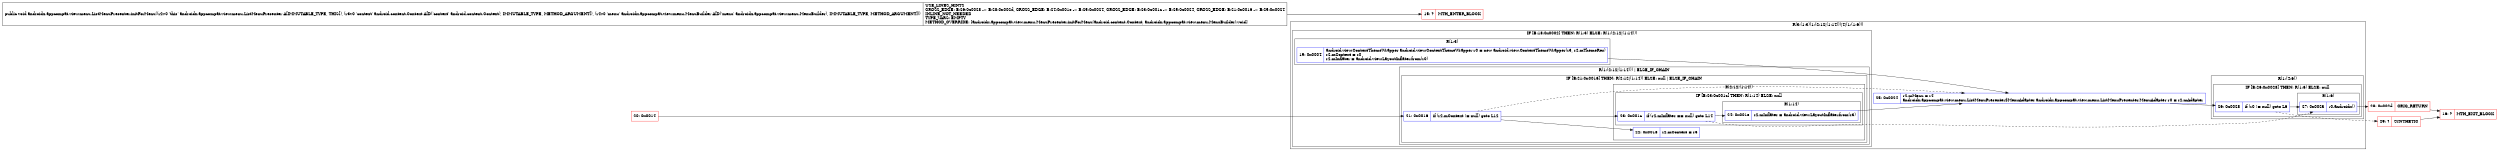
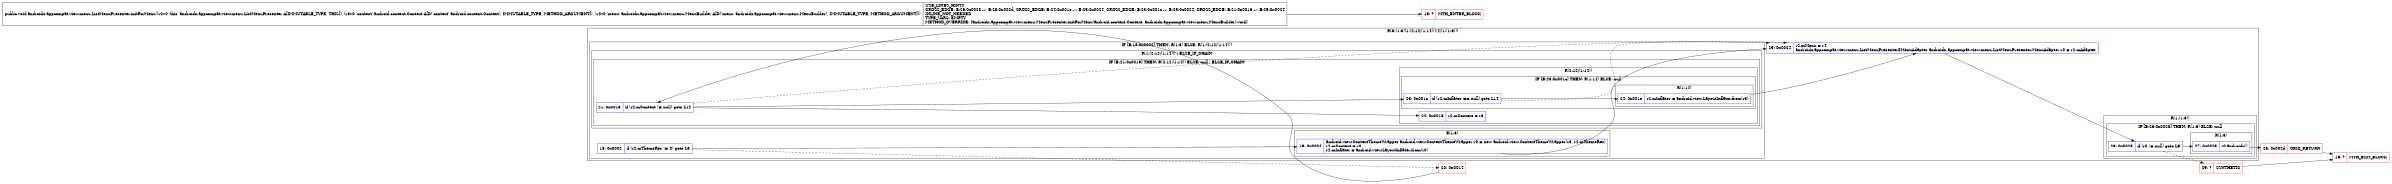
cluster "R(1:(4:6))": label "R(1:(4:6))" -> "R(1:(1:6))"
edge "23: 0x001c" -> "27: 0x002a": now "23: 0x001c" -> "25: 0x0024"
node "18: 0x0002": added
